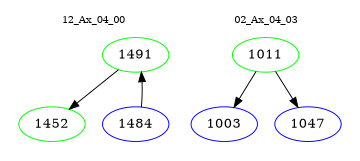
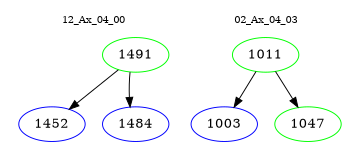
edge "1484" -> "1491": reversed
node "1452": color green -> blue
node "1047": color blue -> green
